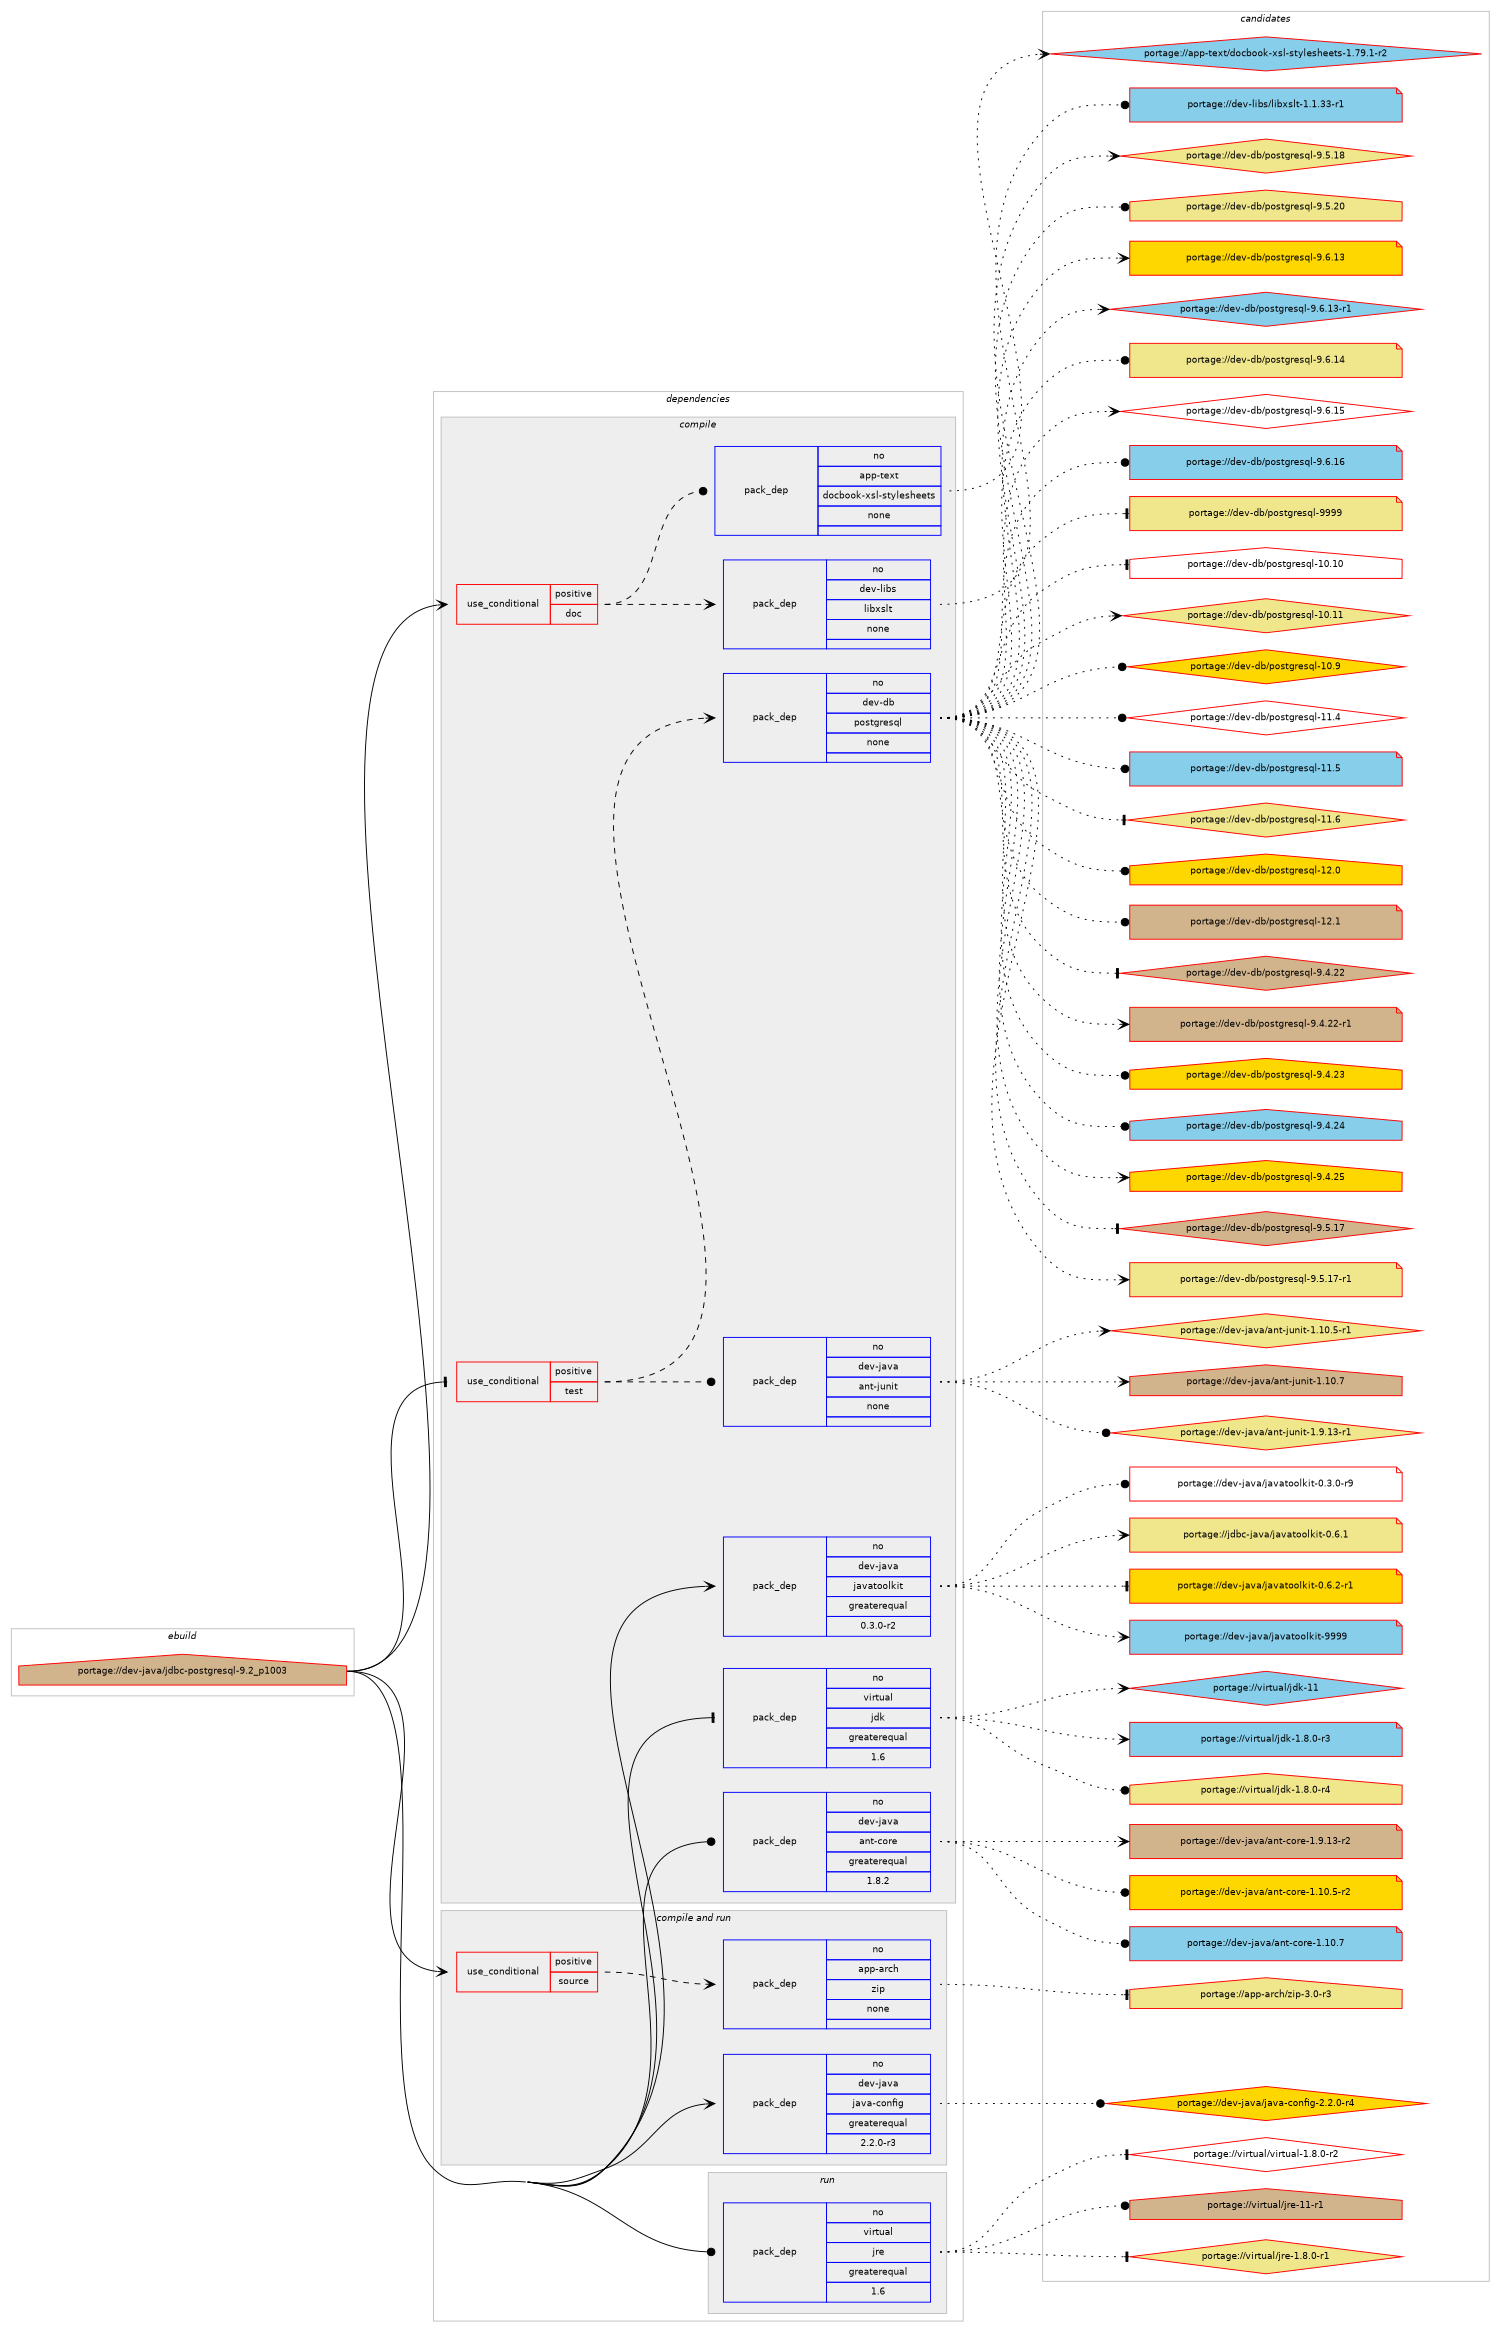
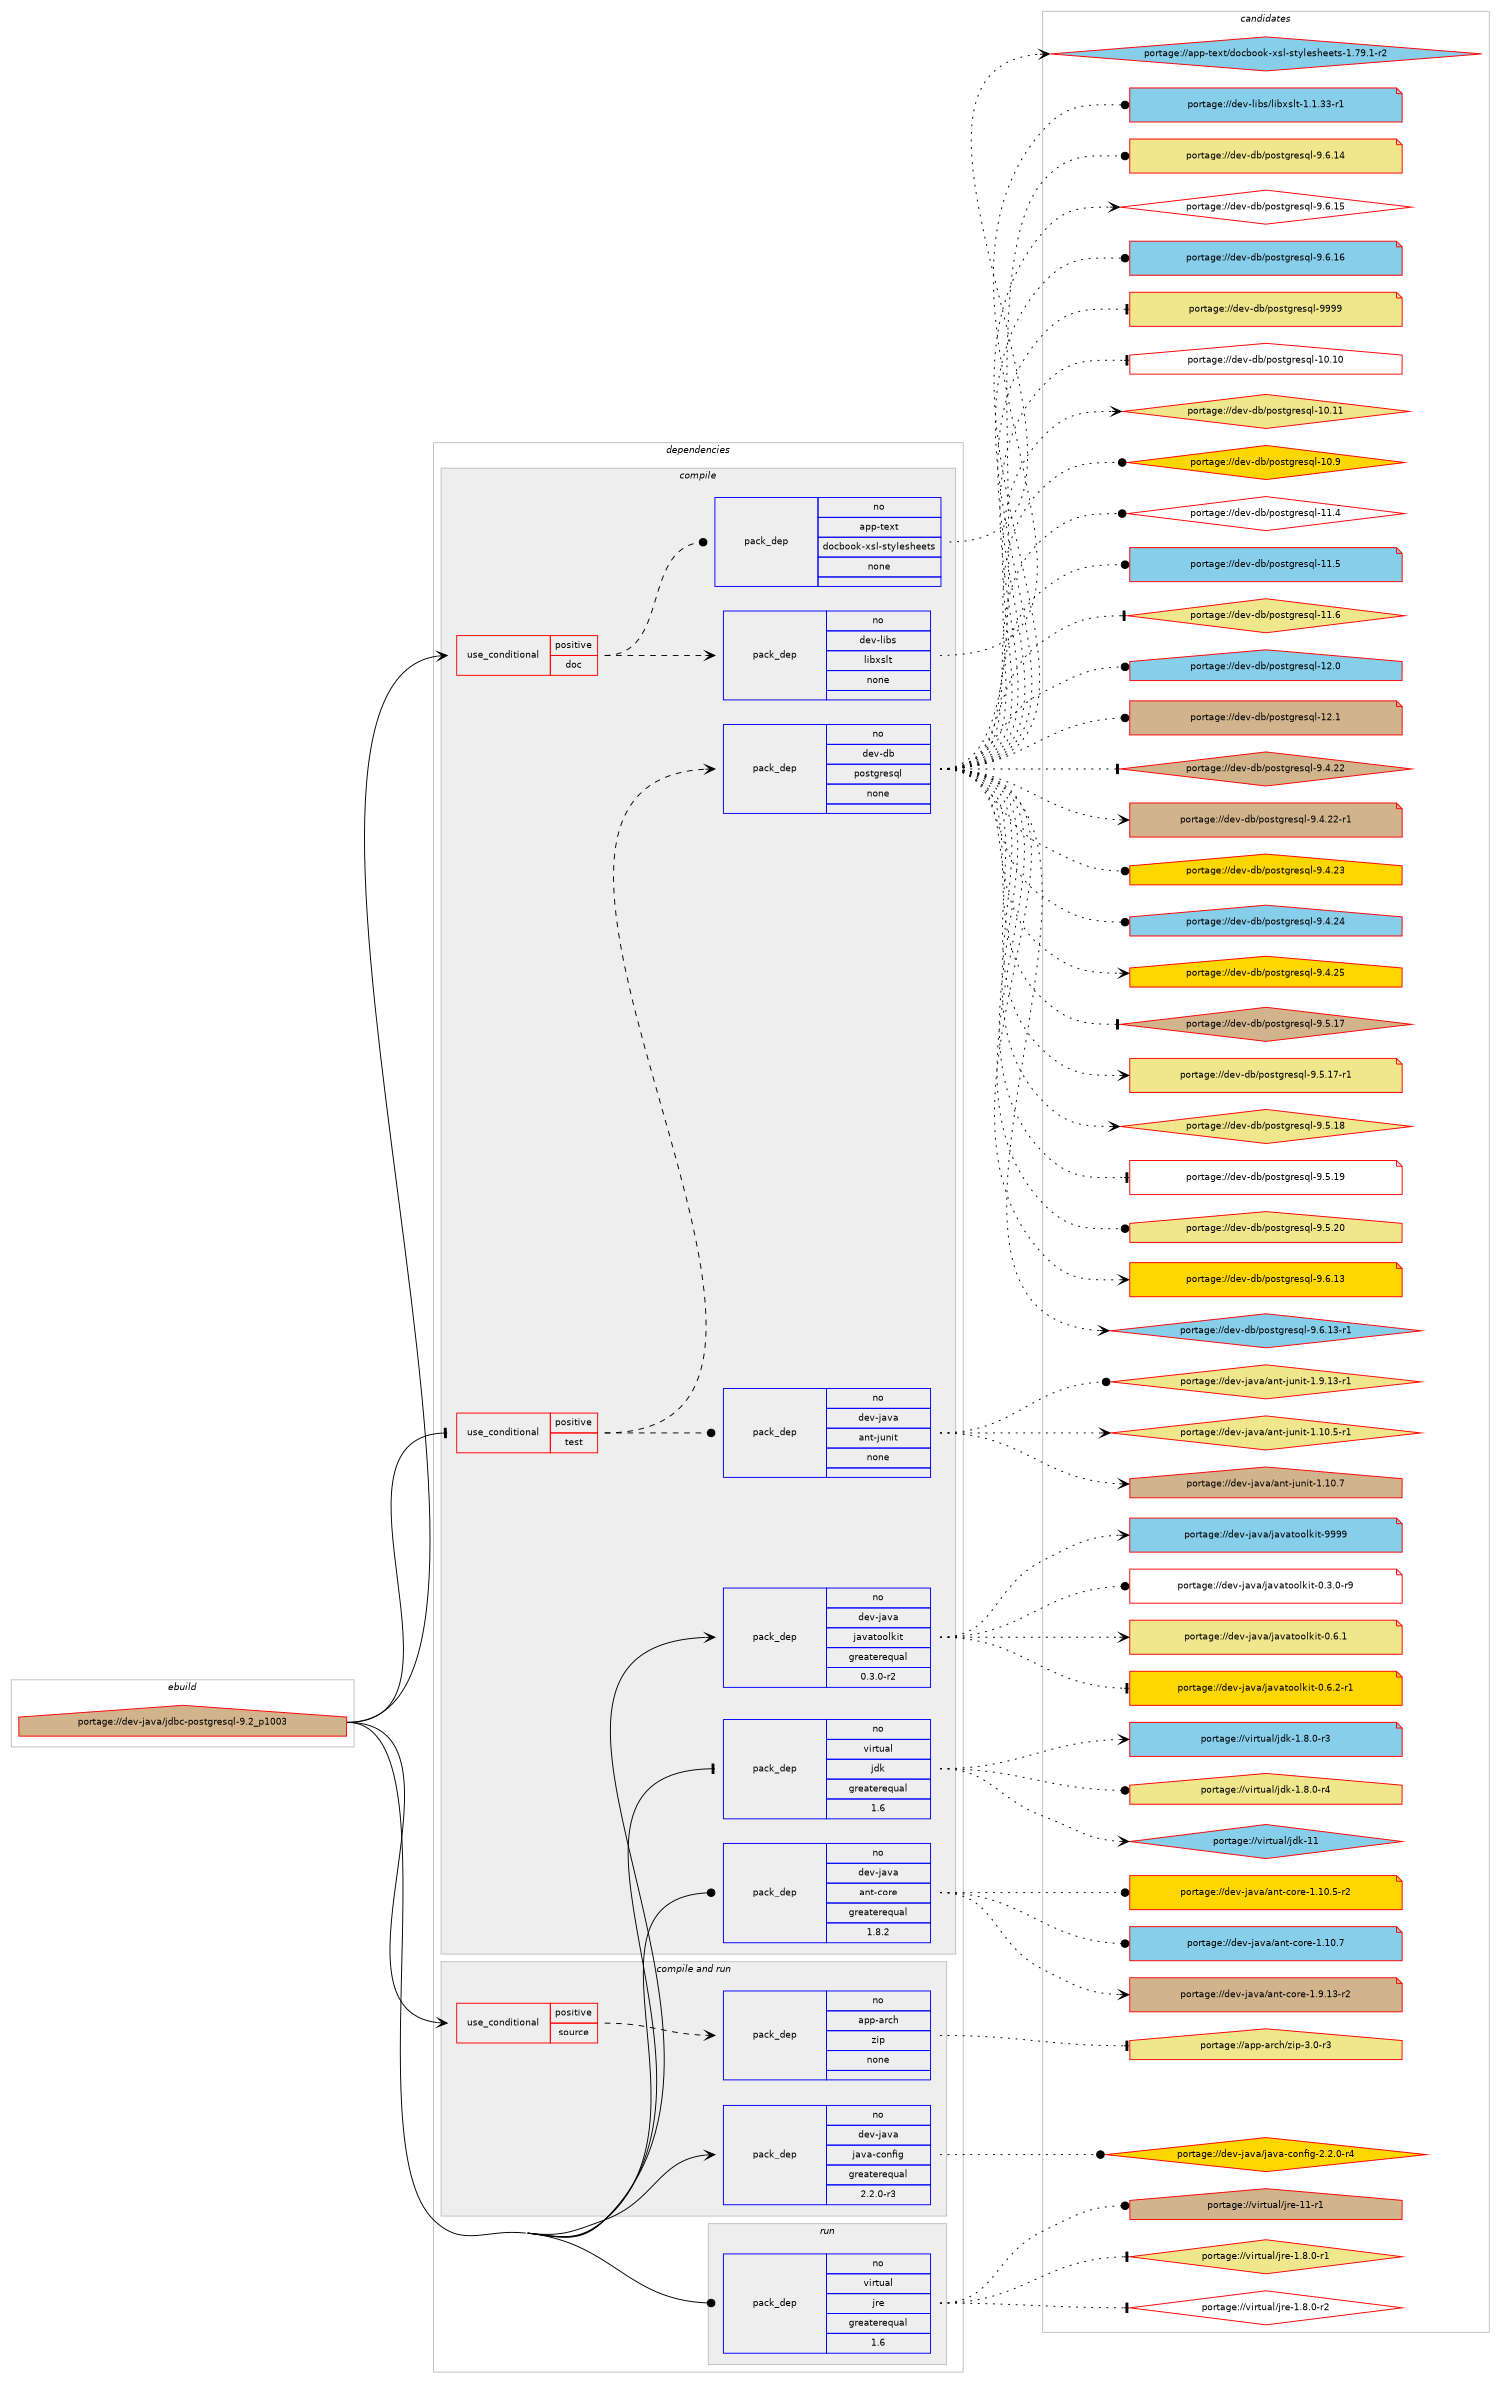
node "portage://dev-db/postgresql-12.0": fillcolor gold -> skyblue
node "portage://dev-db/postgresql-9.5.19": added
node "portage://jdbc-java/javatoolkit-0.6.1": label "portage://jdbc-java/javatoolkit-0.6.1" -> "portage://dev-java/javatoolkit-0.6.1"
node "portage://virtual/virtual-1.8.0-r2": label "portage://virtual/virtual-1.8.0-r2" -> "portage://virtual/jre-1.8.0-r2"
